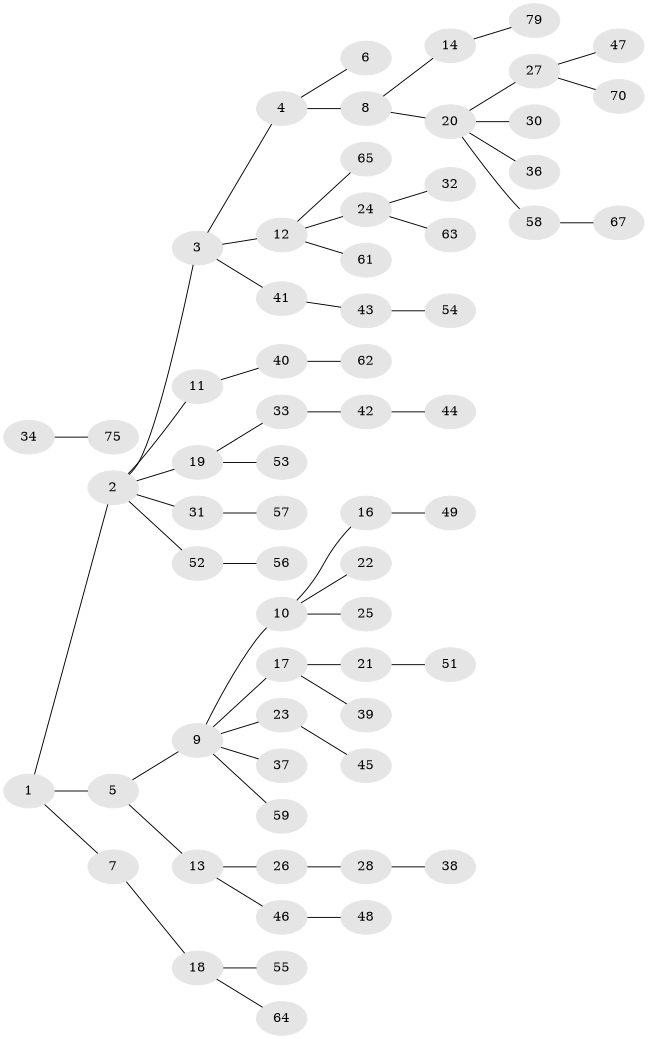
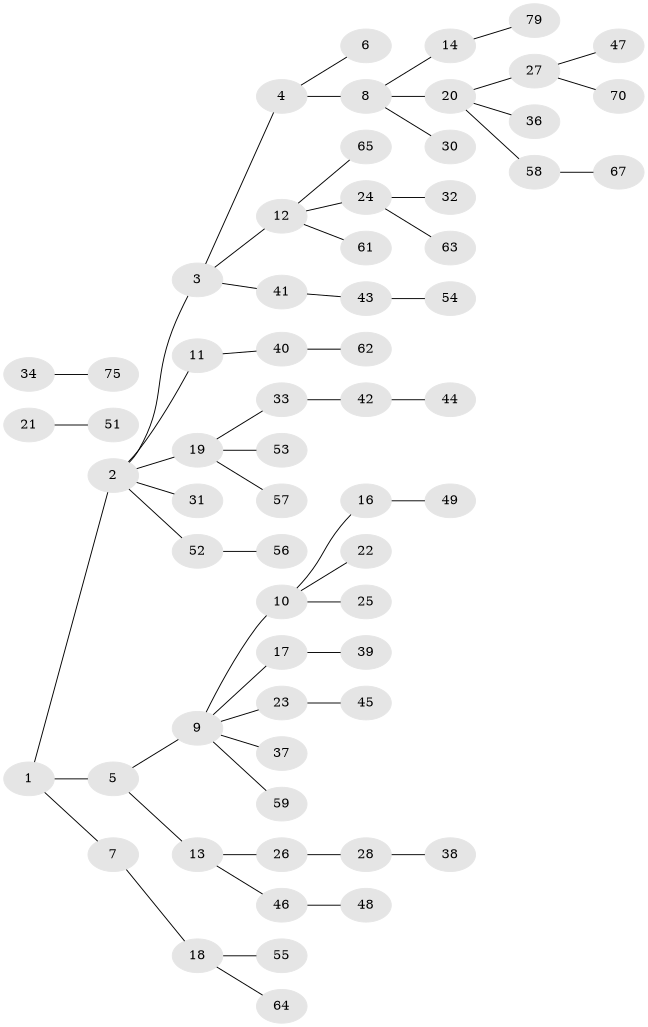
edge "20" -- "30": now "8" -- "30"
edge "31" -- "57": now "19" -- "57"
edge "17" -- "21": removed
